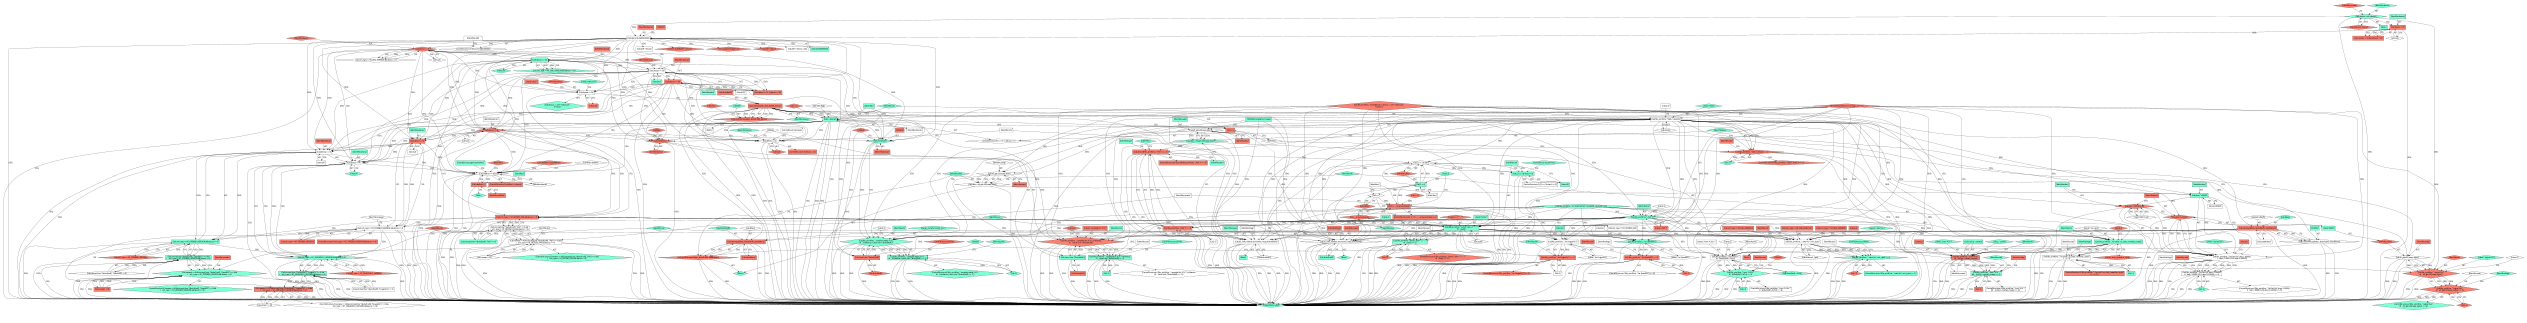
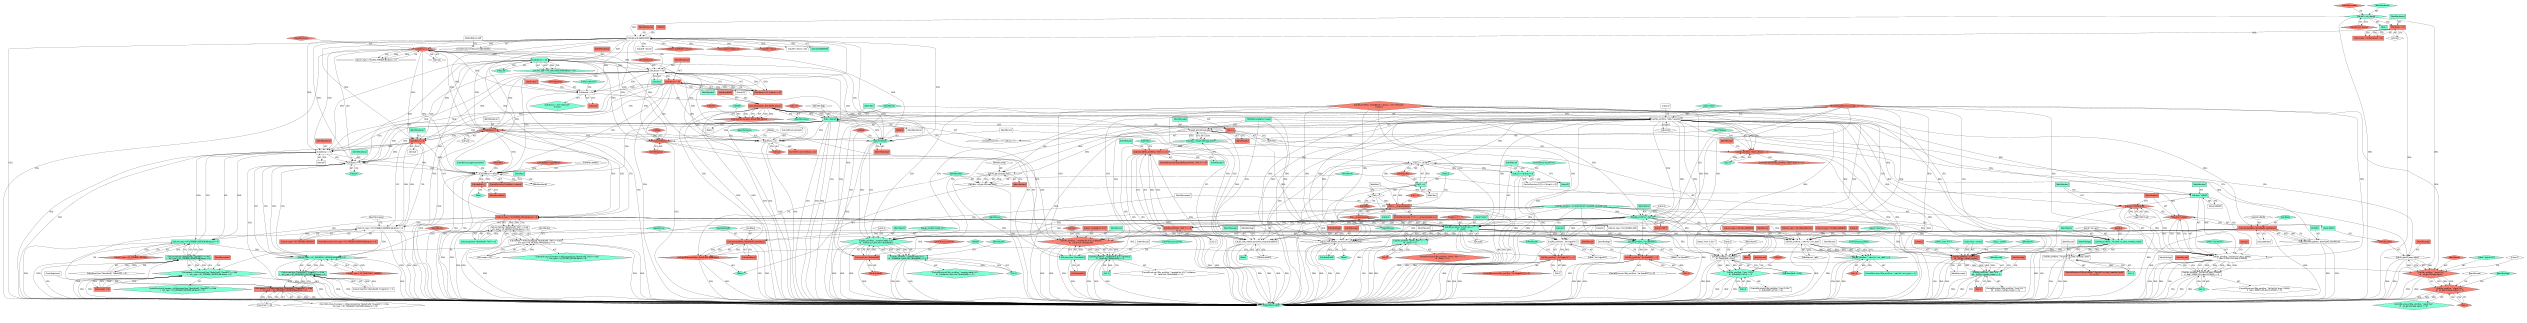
node "(Call,descsz = xnh_descsz)": label "(Call,descsz = xnh_descsz)" -> "(Call,doff = xnh_descsz)"
node "(Identifier,noff)": label "(Identifier,noff)" -> "(MethodReturn,noff)"
edge "(Call,xnh_type == NT_FREEBSD_VERSION && descsz == 4)" -> "(Call,xnh_type == NT_OPENBSD_VERSION && descsz == 4)": removed, label "DDG:"
node "(Call,os_style_names[os_style])": removed
node "(JumpTarget,core:)": added
